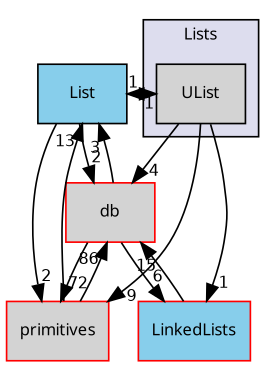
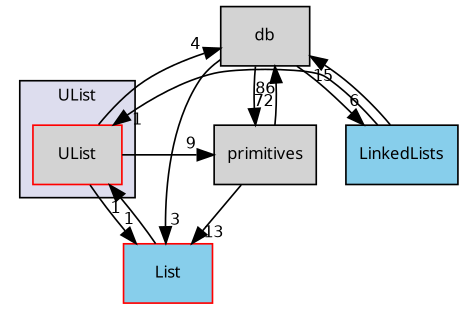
cluster "Lists": label "Lists" -> "UList"
node "List": color black -> red
node "UList": color black -> red
edge "List" -> "db": removed
edge "List" -> "primitives": removed
edge "UList" -> "LinkedLists": reversed
node "db": color red -> black
node "primitives": color red -> black
node "LinkedLists": color red -> black
